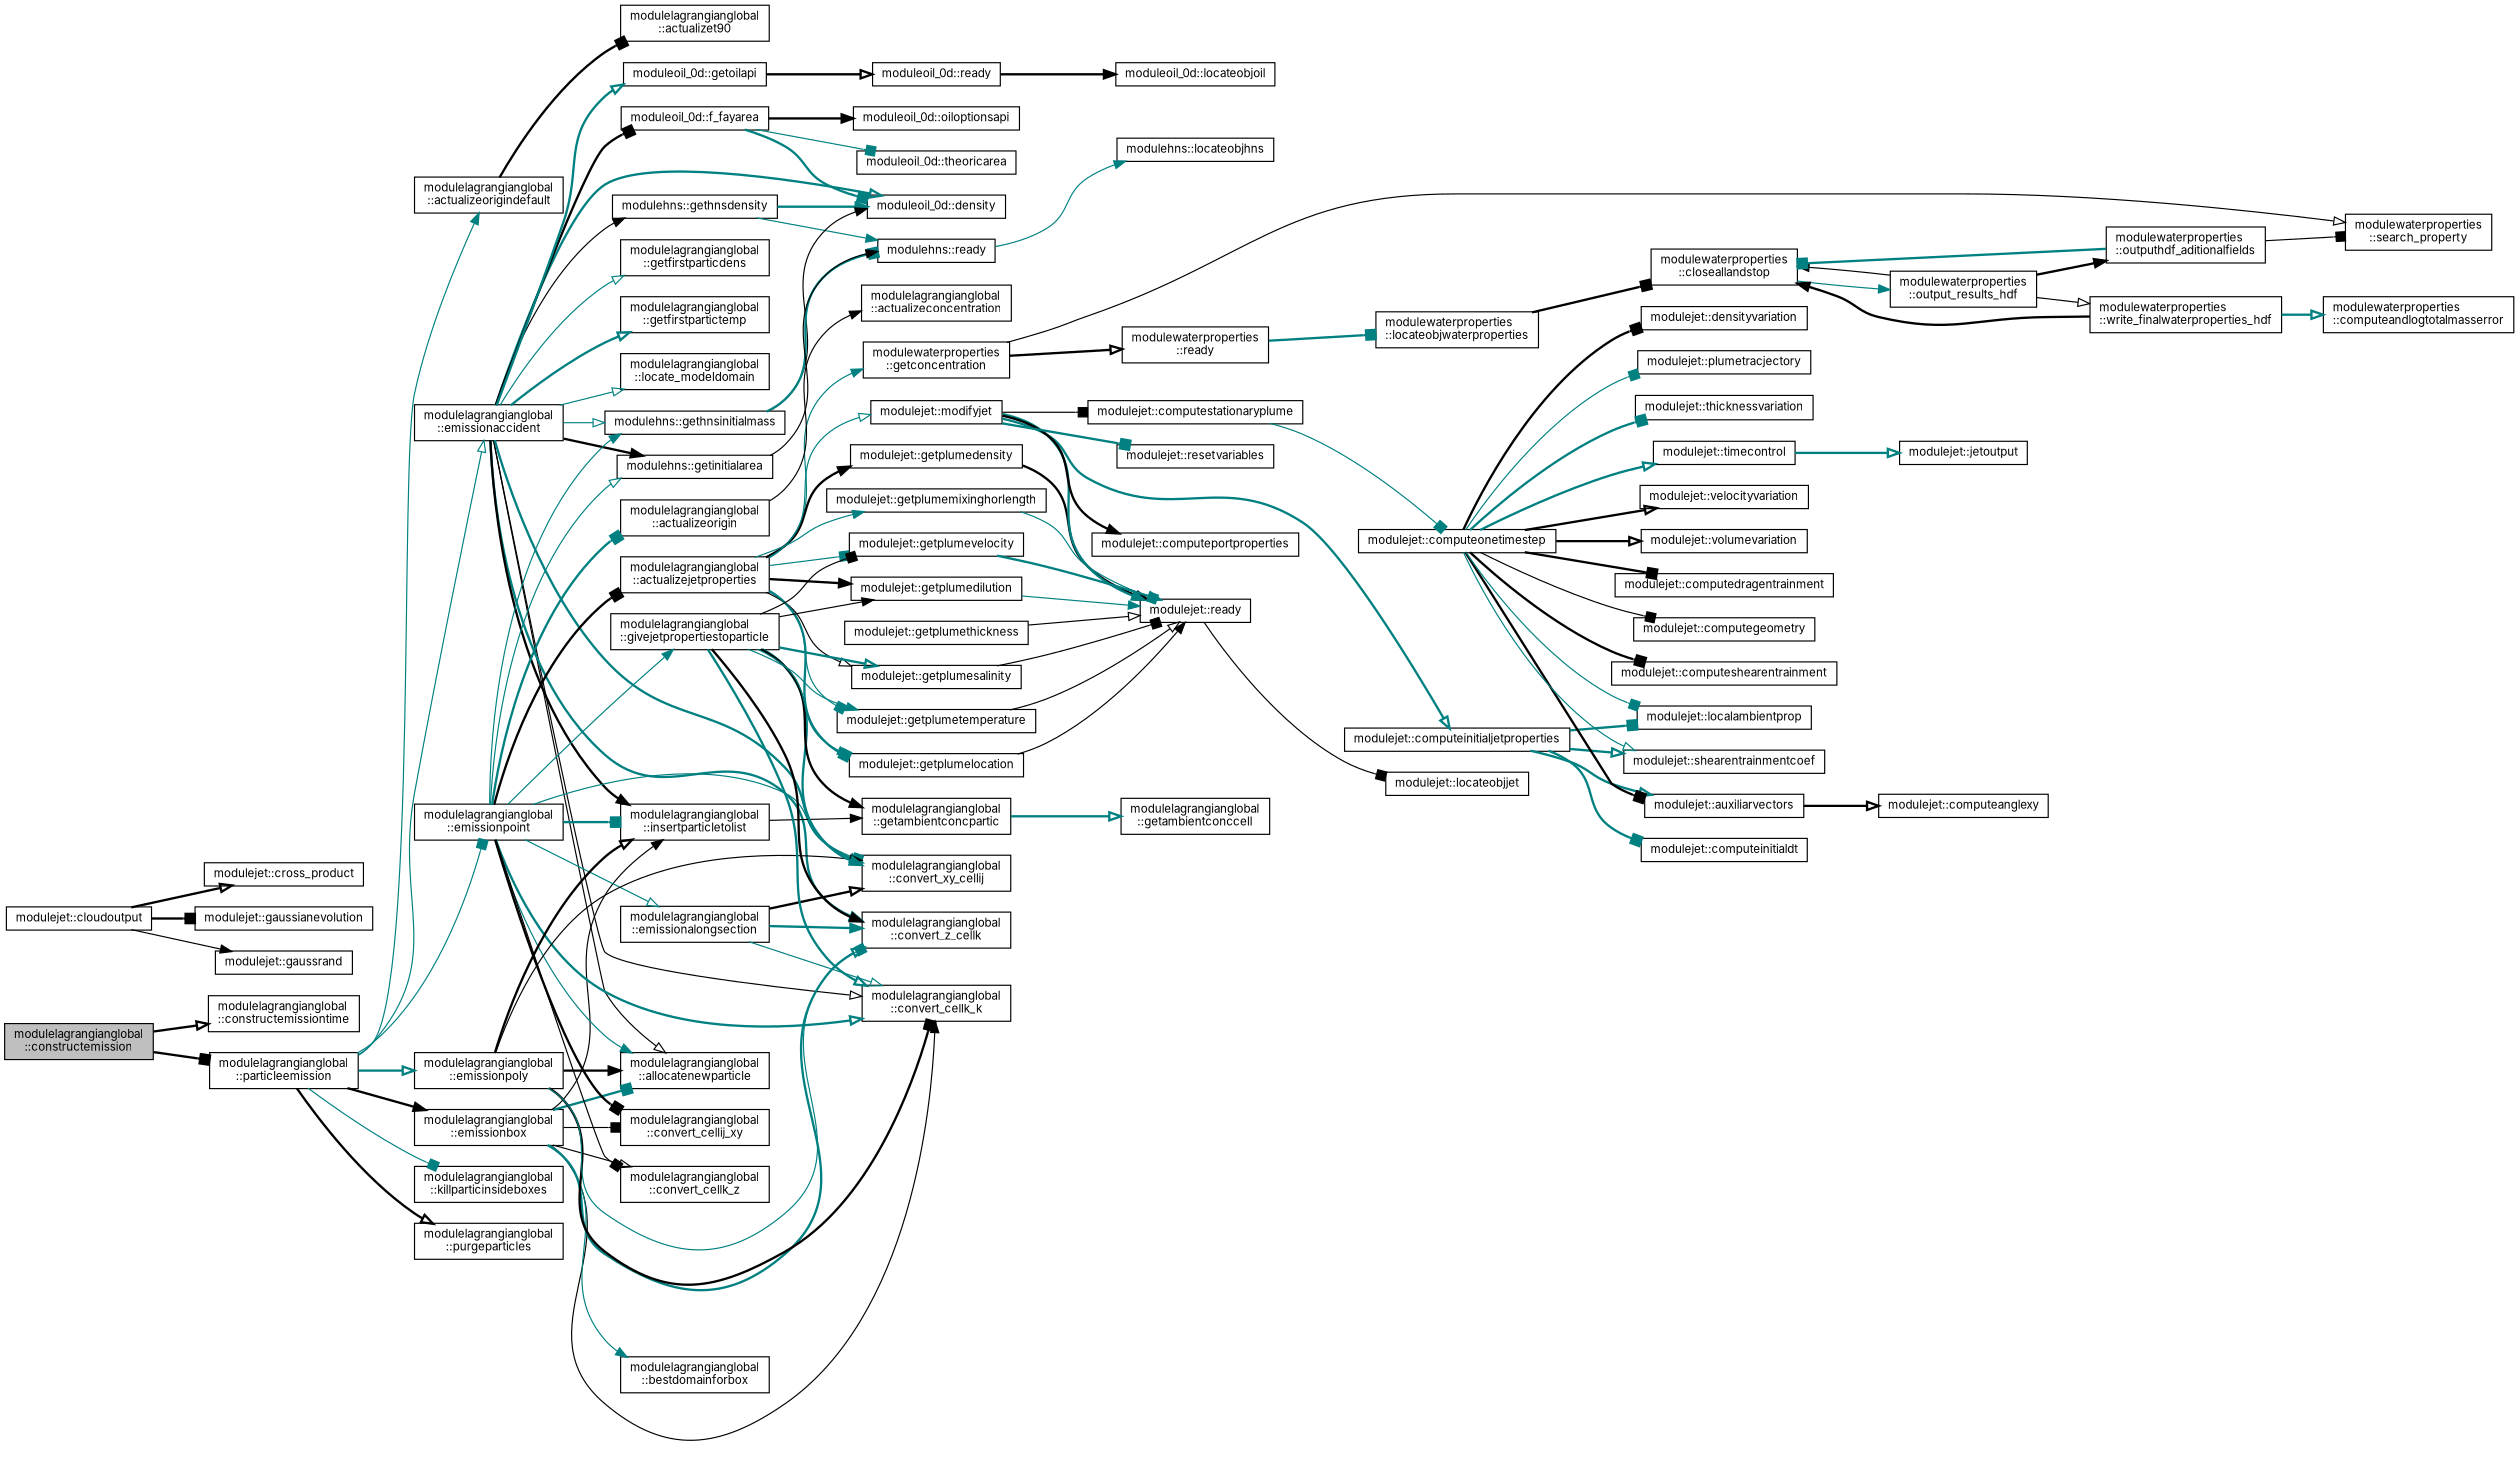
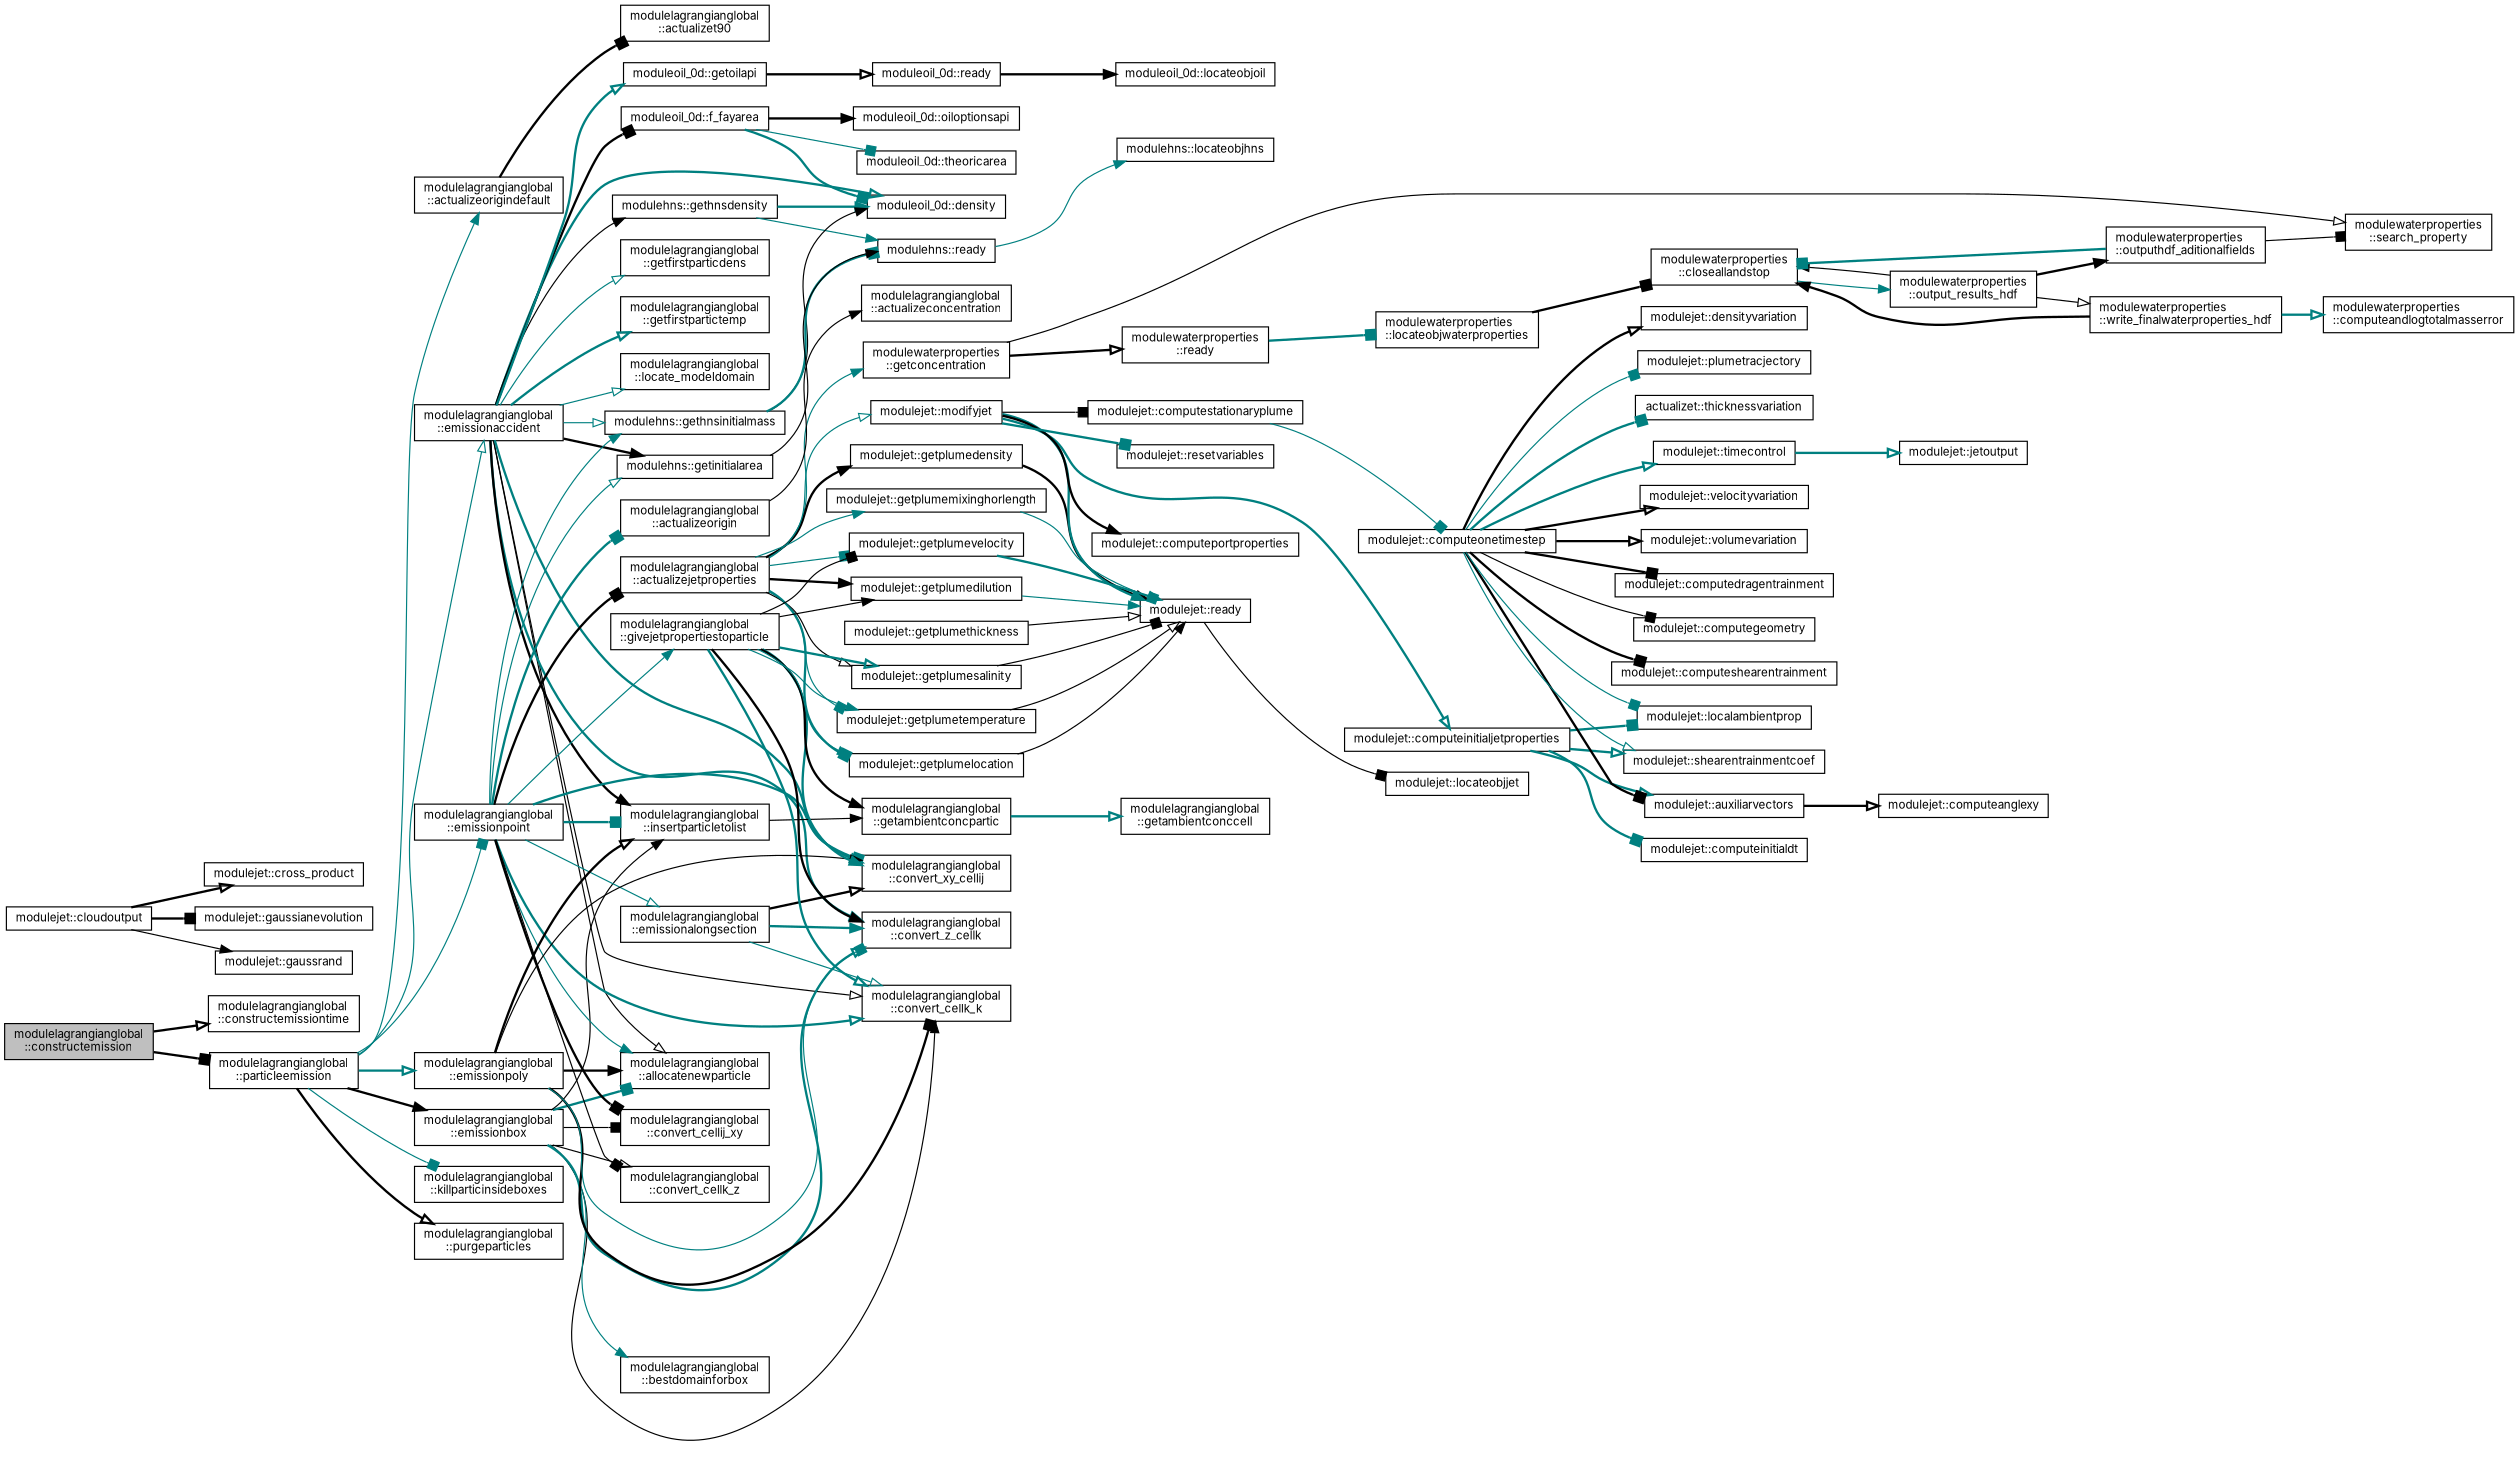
node "modulejet::thicknessvariation": label "modulejet::thicknessvariation" -> "actualizet::thicknessvariation"
edge "modulejet::computeonetimestep" -> "modulejet::densityvariation": arrowhead box -> onormal
edge "modulelagrangianglobal ::emissionpoint" -> "modulelagrangianglobal ::convert_xy_cellij": style solid -> bold
